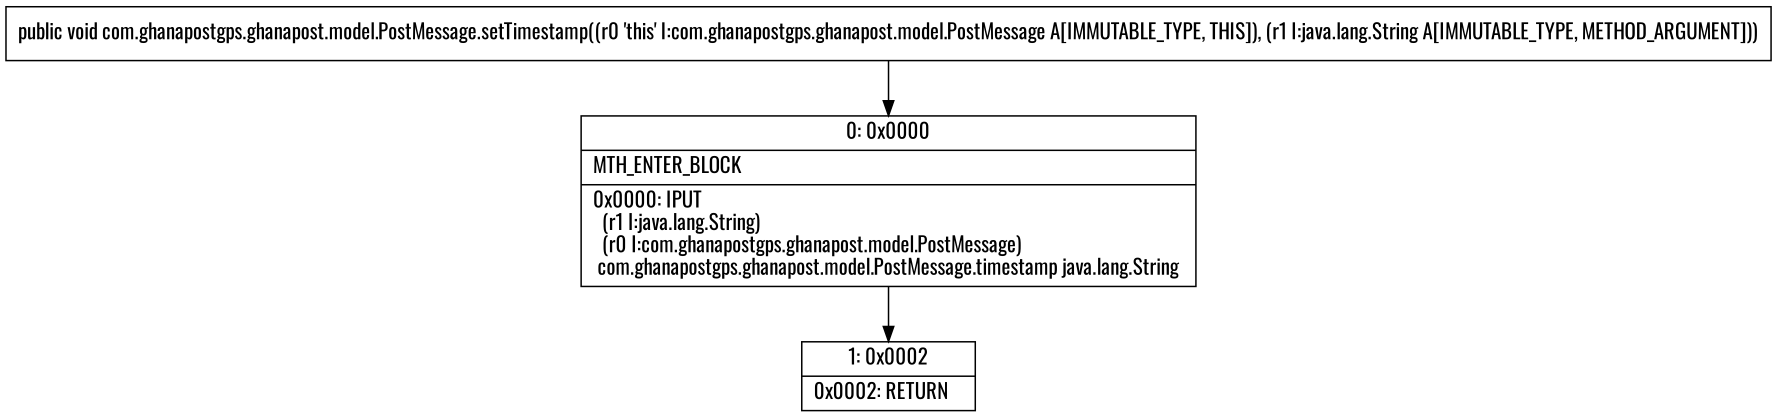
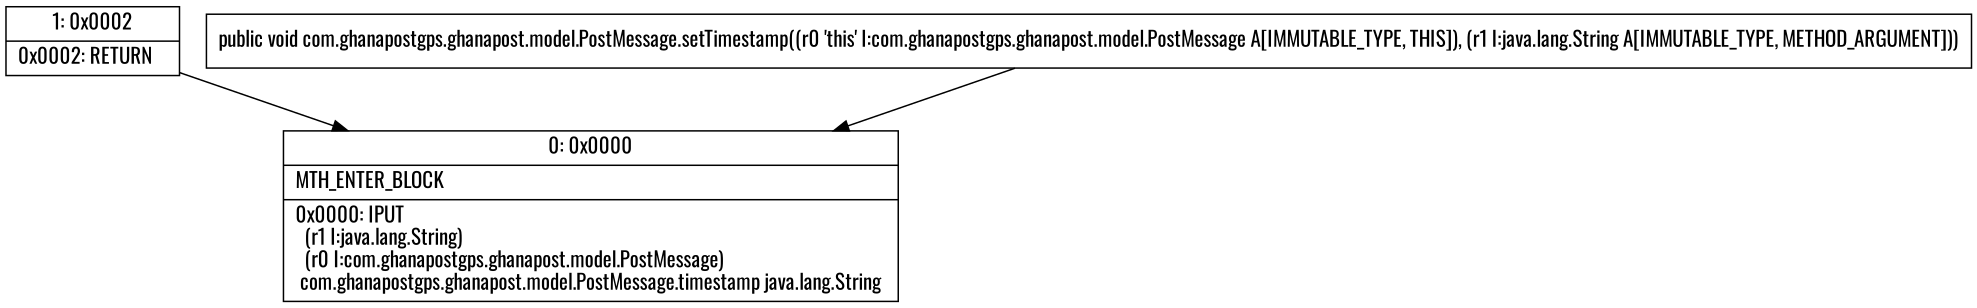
edge "0: 0x0000" -> "1: 0x0002": reversed
